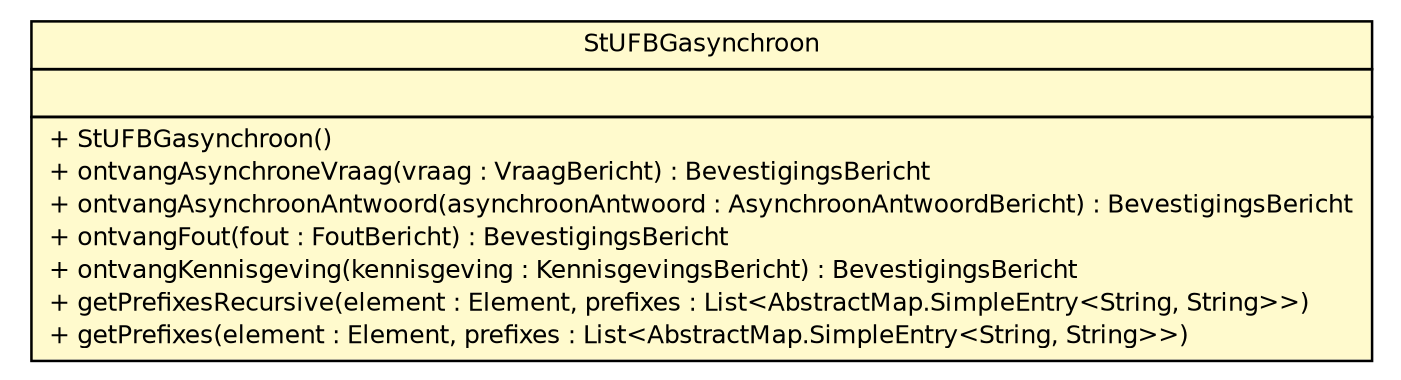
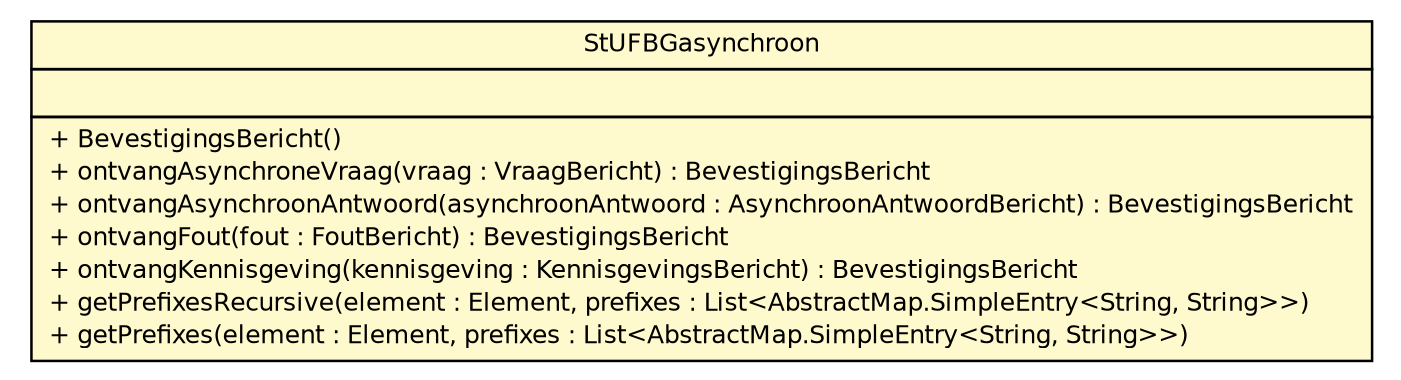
node "StUFBGasynchroon": text "+ StUFBGasynchroon()" -> "+ BevestigingsBericht()"
